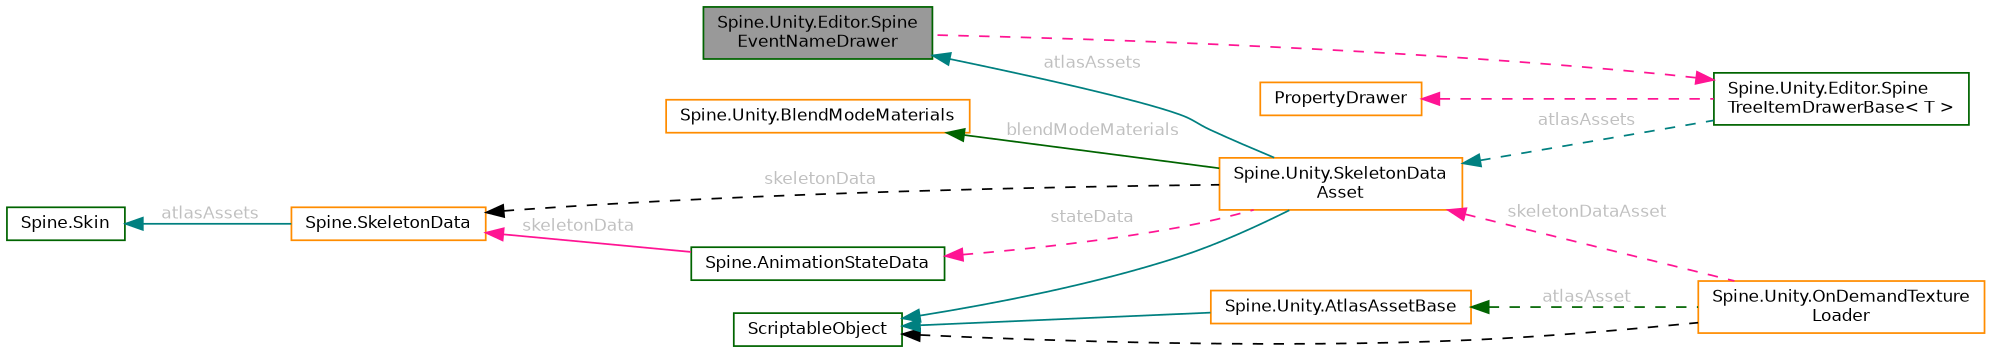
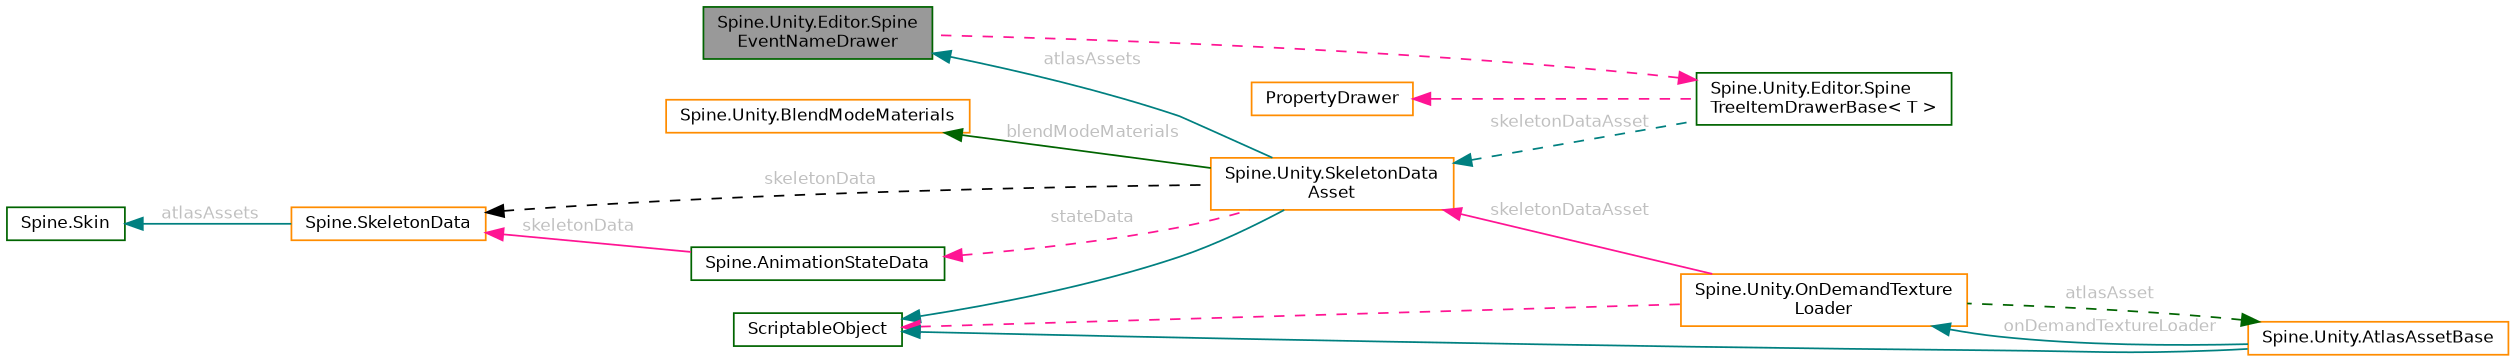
edge "Spine.Unity.Editor.Spine TreeItemDrawerBase< T >" -> "Spine.Unity.SkeletonData Asset": label " atlasAssets" -> " skeletonDataAsset"
edge "Spine.Unity.OnDemandTexture Loader" -> "Spine.Unity.SkeletonData Asset": style dashed -> solid
edge "Spine.Unity.AtlasAssetBase" -> "Spine.Unity.OnDemandTexture Loader": added, label "onDemandTextureLoader"
edge "Spine.Unity.OnDemandTexture Loader" -> "ScriptableObject": color black -> deeppink
